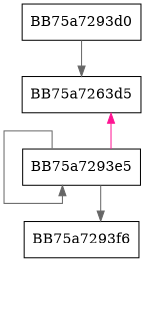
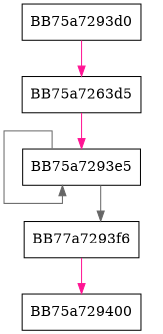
edge "BB75a7293d0" -> "BB75a7263d5": color gray40 -> deeppink
edge "BB75a7293e5" -> "BB75a7263d5": reversed
node "BB75a7293f6": label "BB75a7293f6" -> "BB77a7293f6"
node "BB75a729400": added
